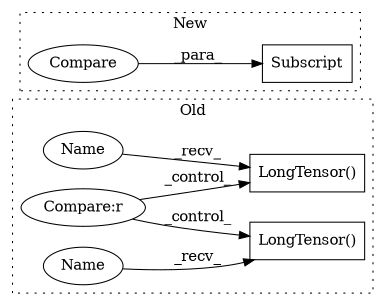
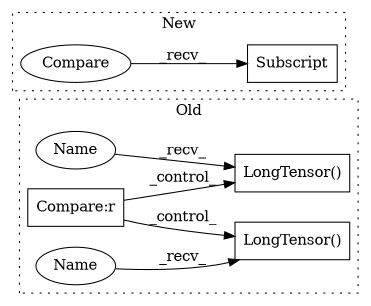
edge "Compare" -> "Subscript": label "_para_" -> "_recv_"
node "Compare:r": shape ellipse -> box
